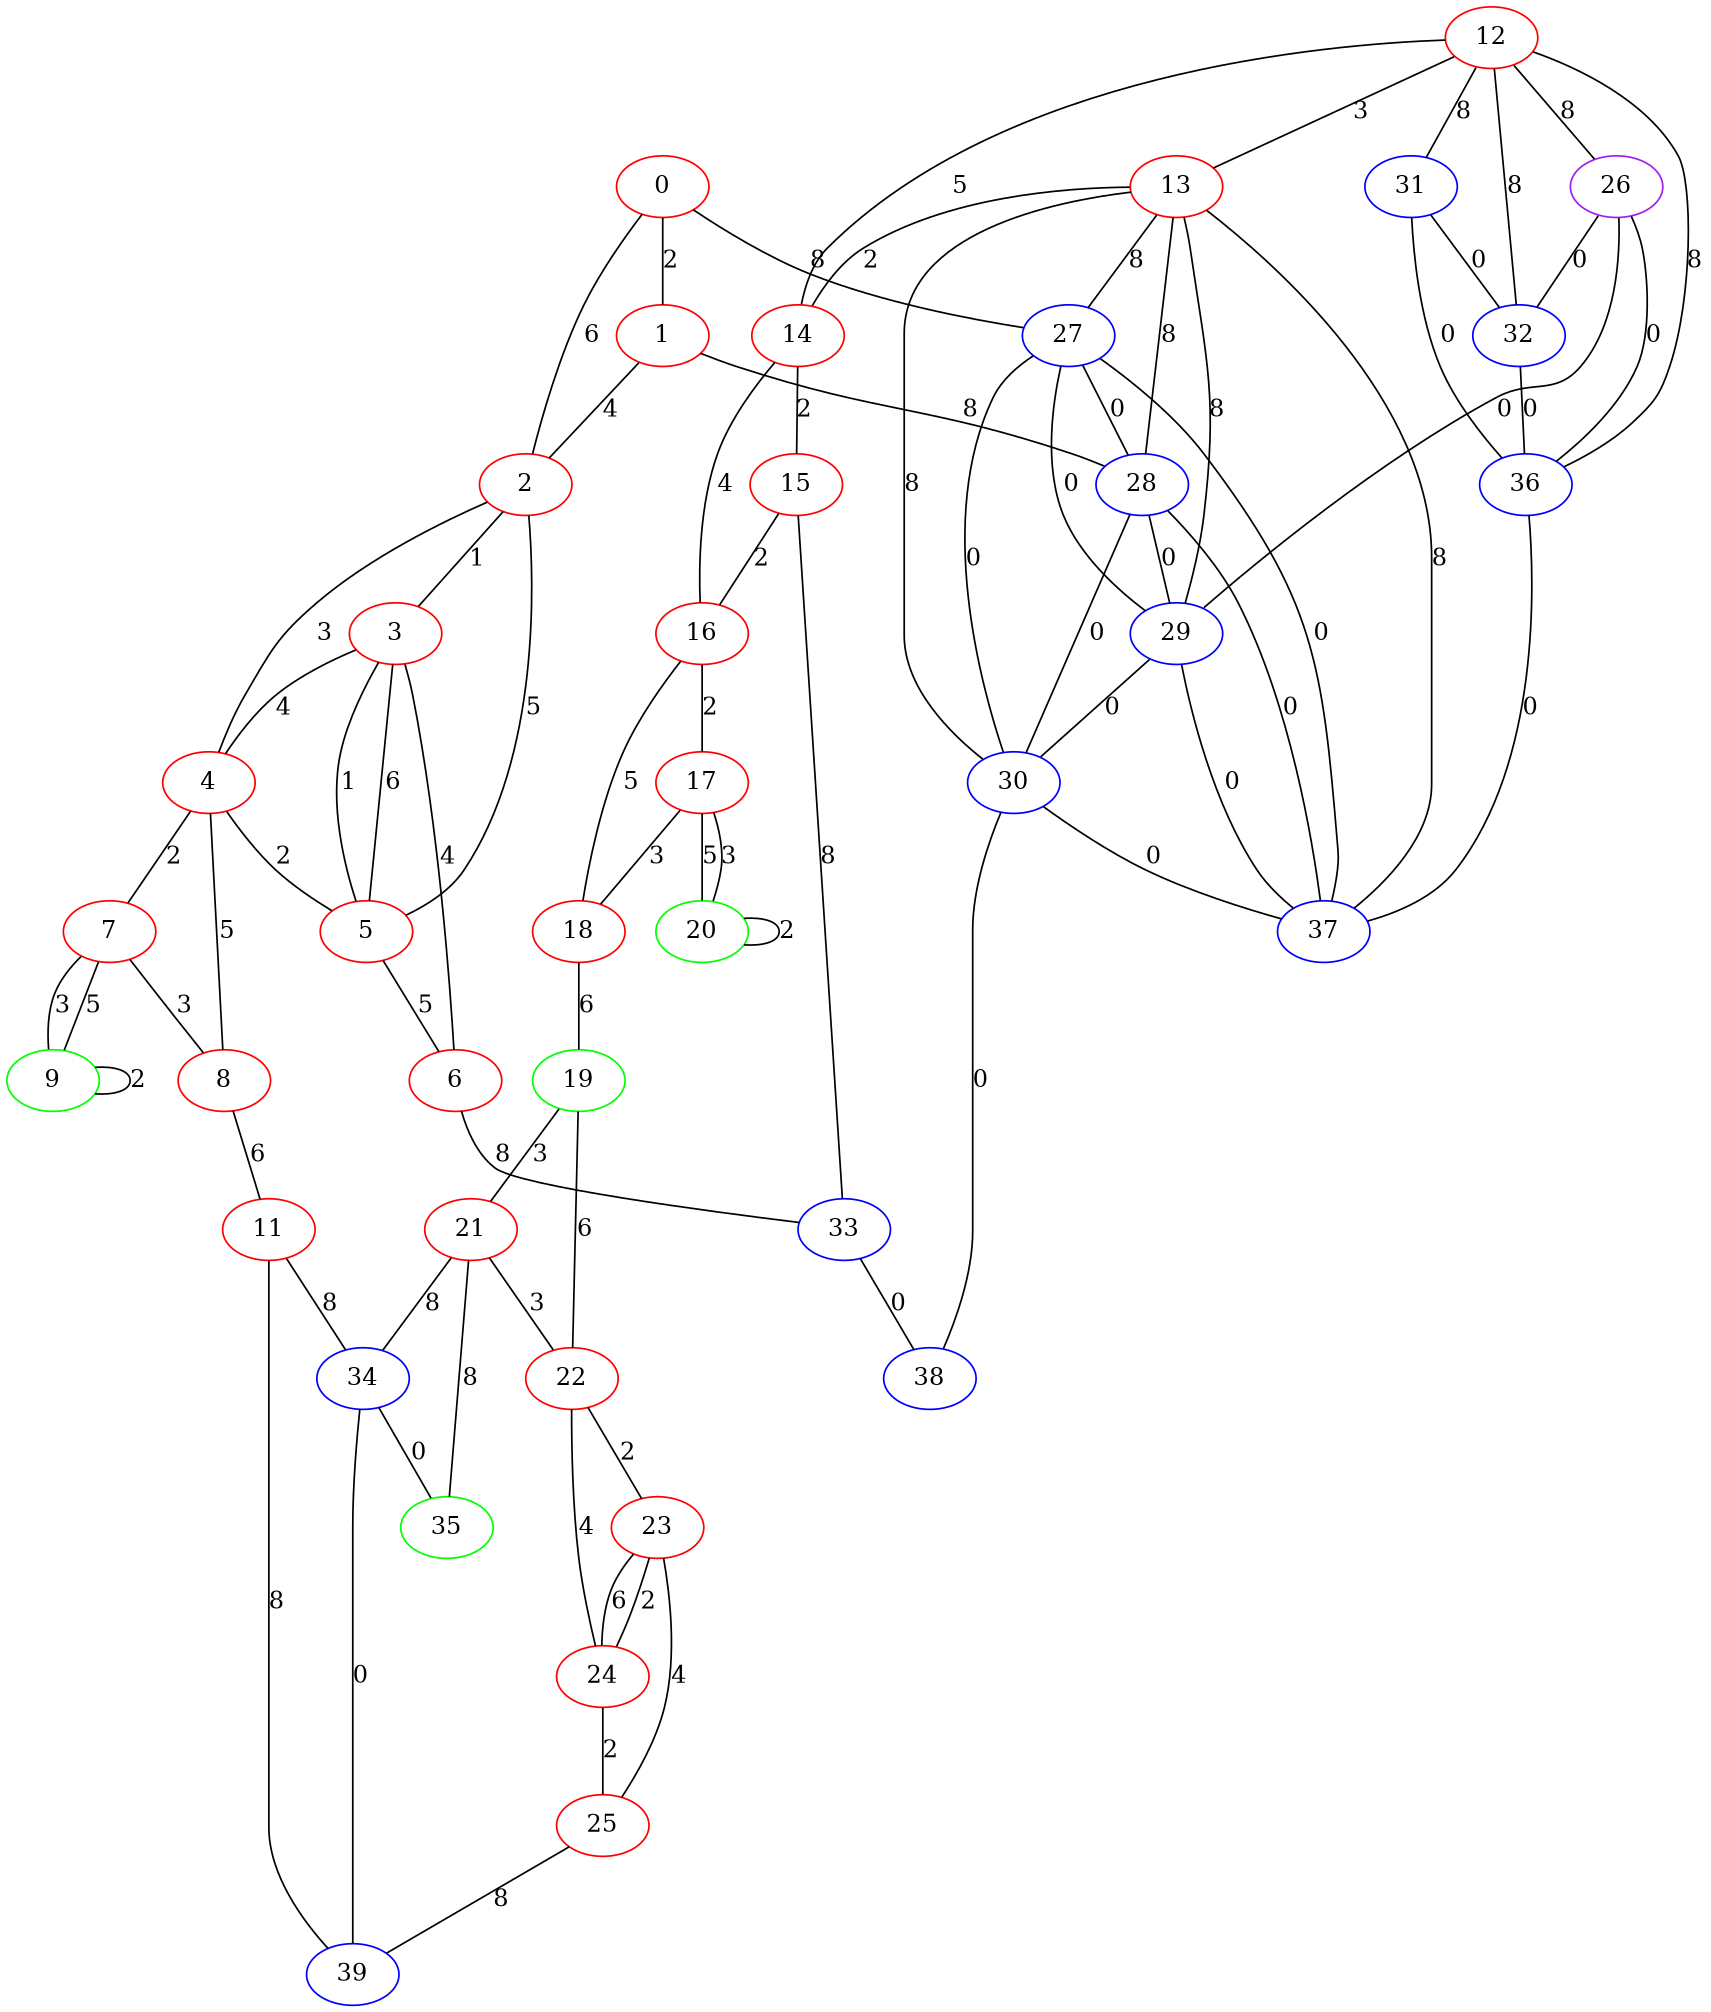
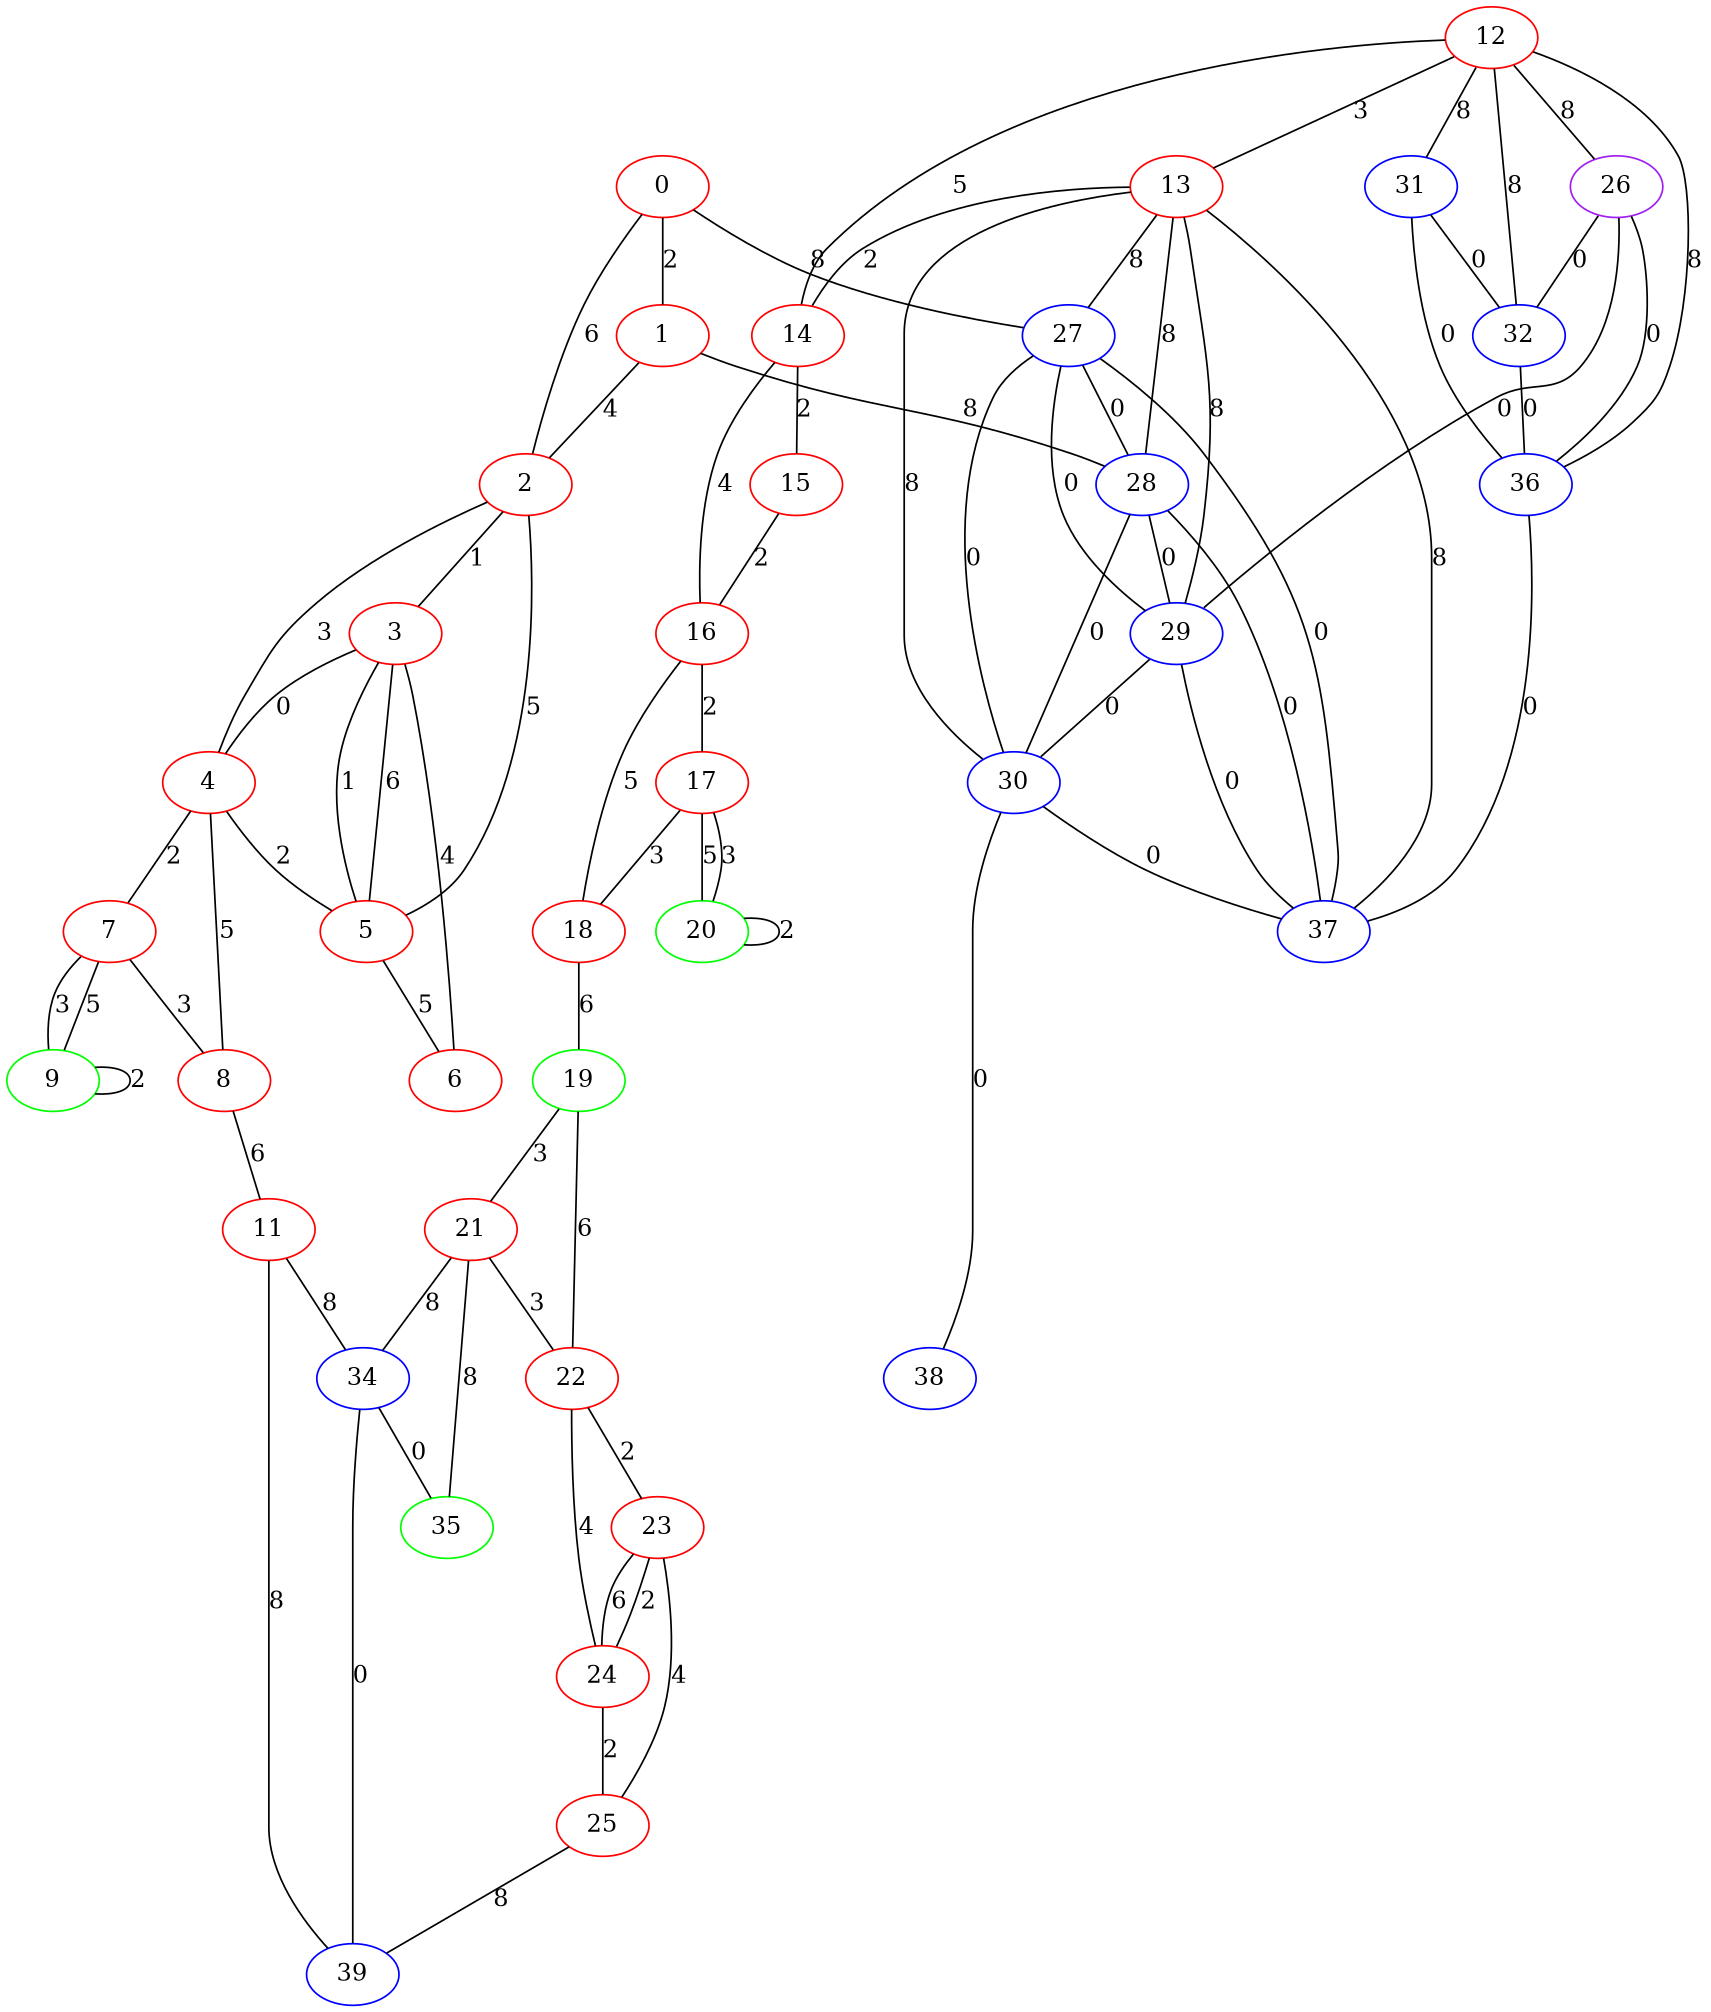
edge "3" -- "4": label "4" -> "0"
node "33": removed
